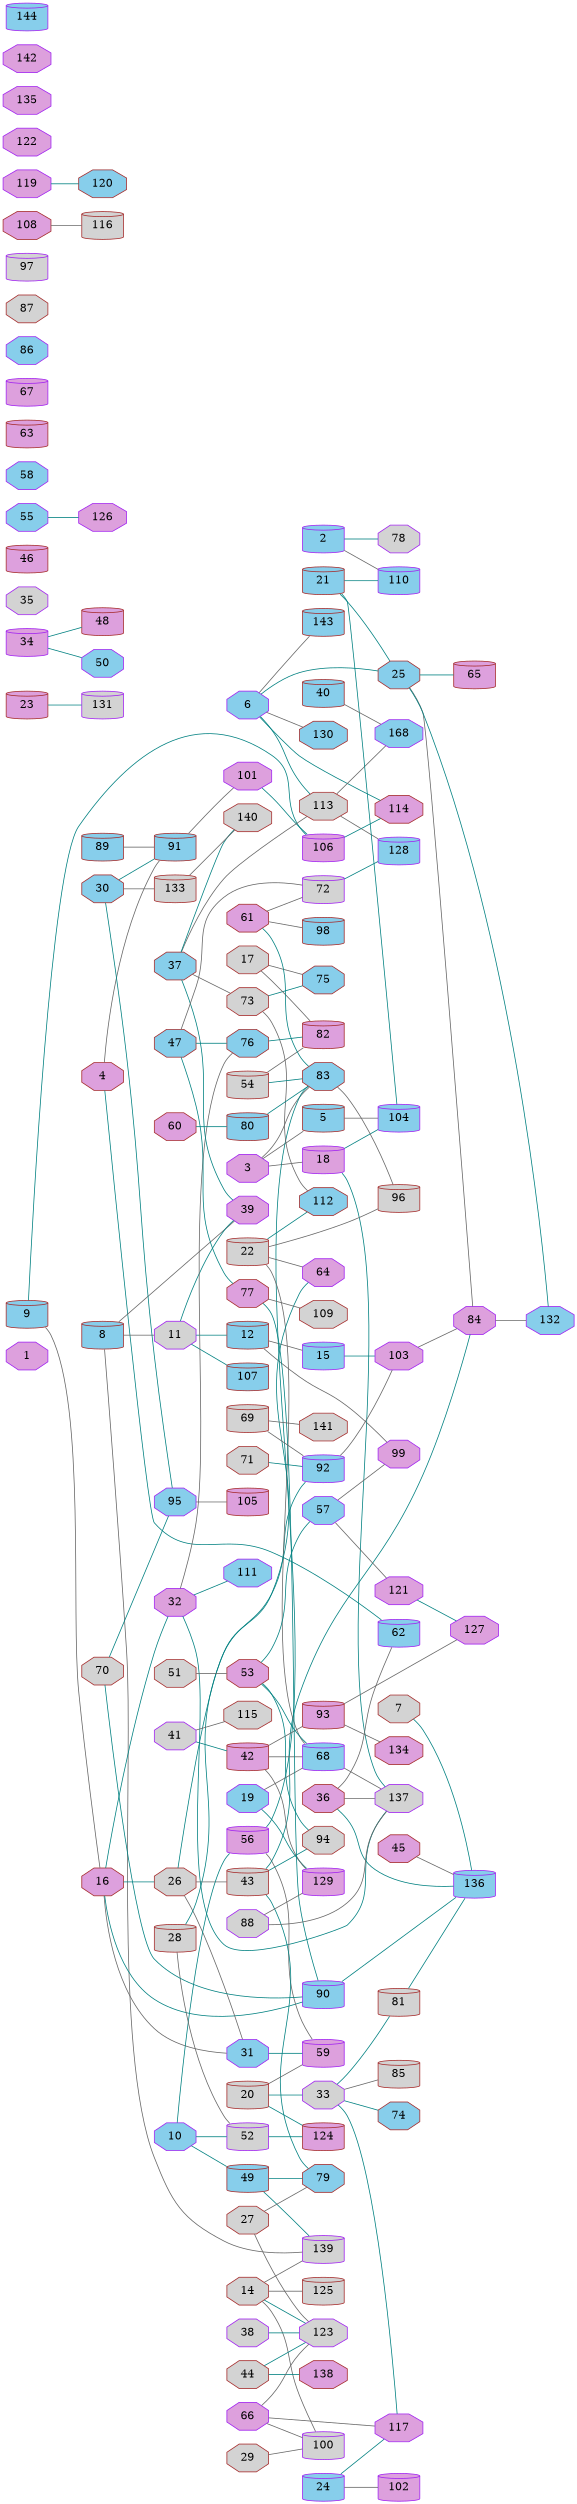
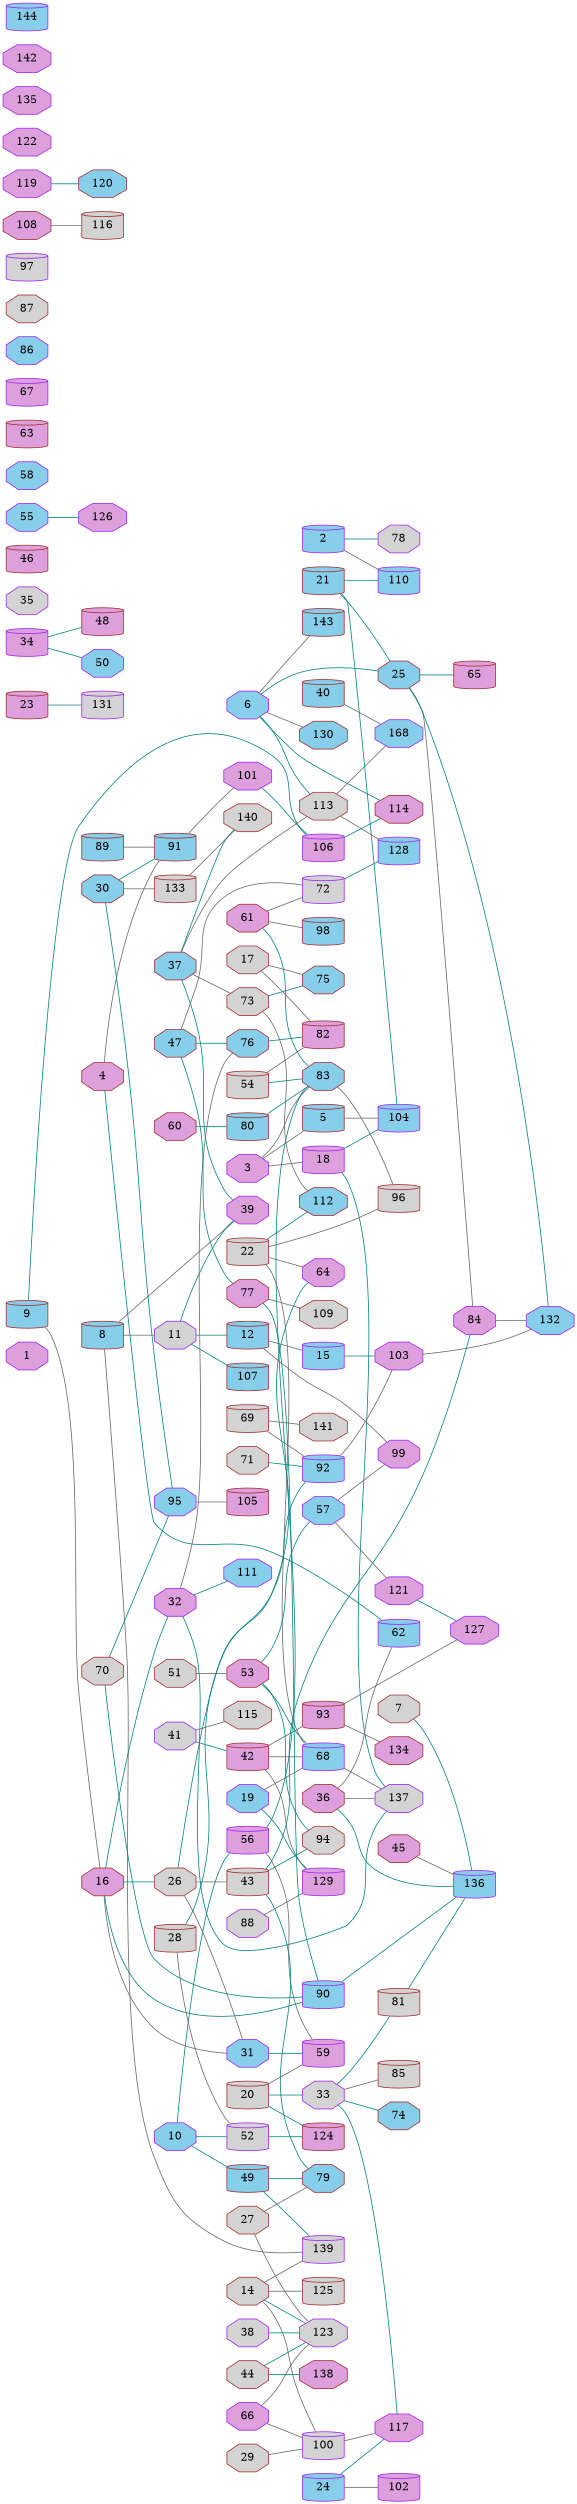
edge "84" -- "103": now "132" -- "103"
edge "137" -- "88": removed
edge "66" -- "117": now "100" -- "117"
